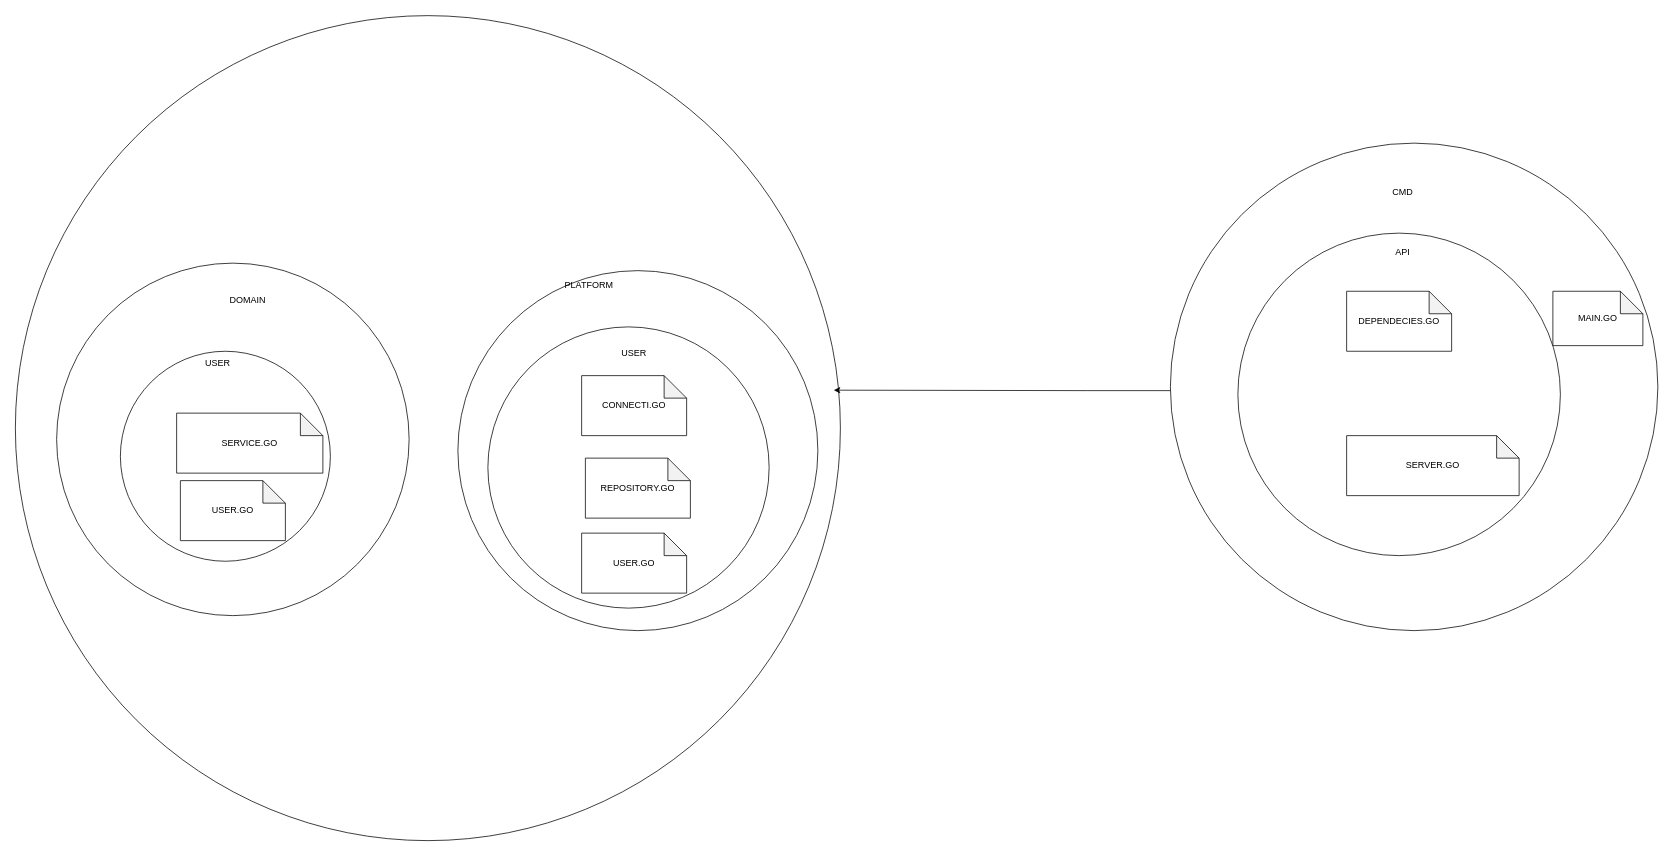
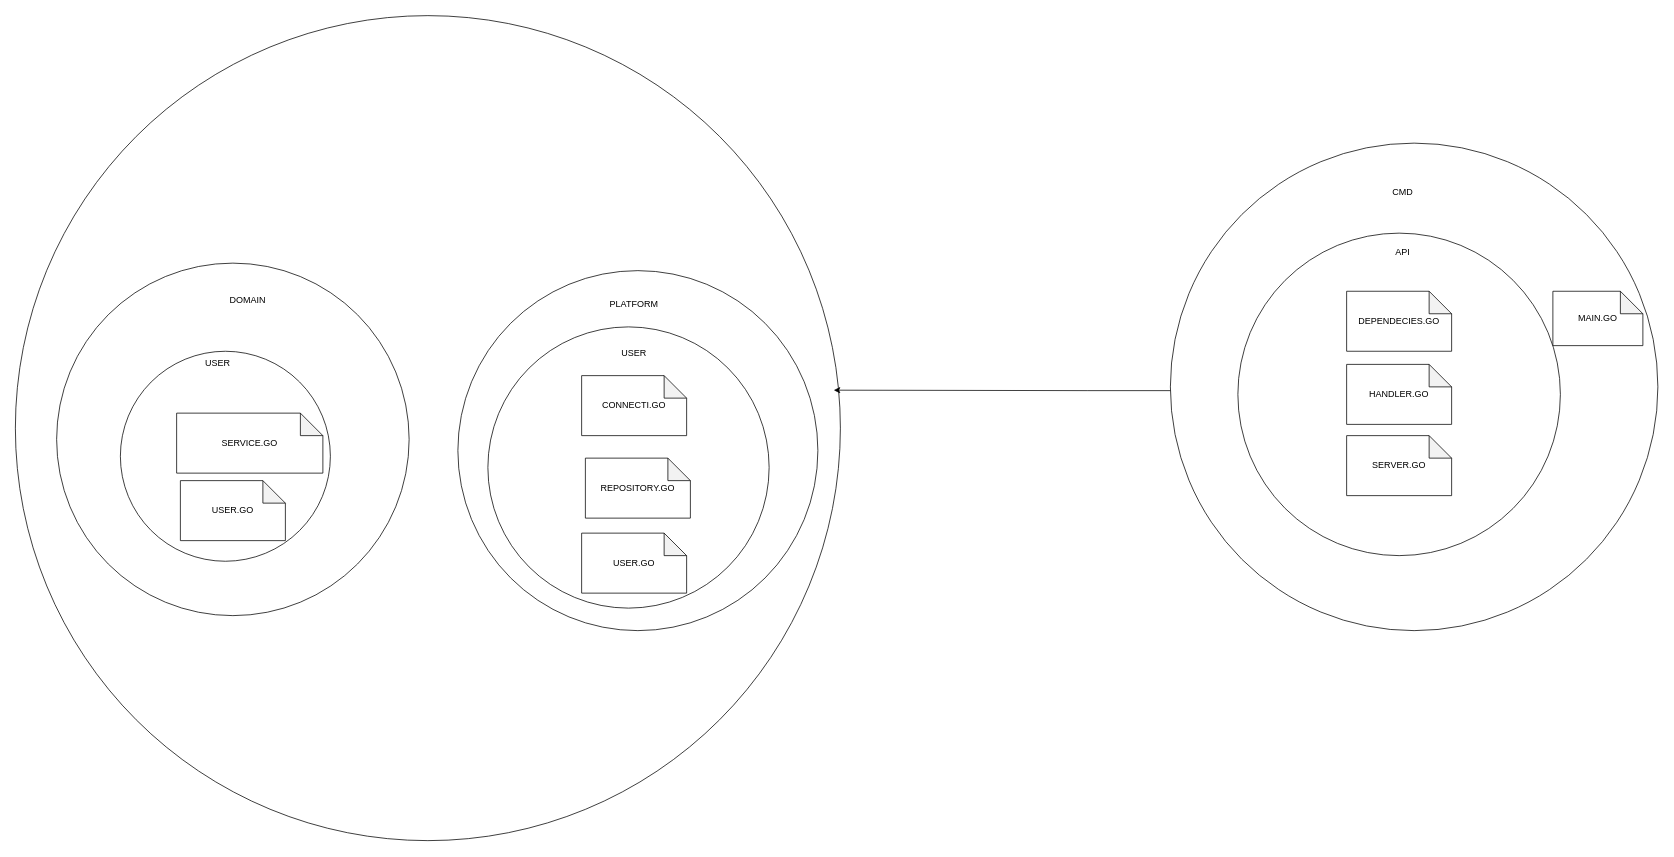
node "PLATFORM": moved (589, 285) -> (634, 304)
node "HANDLER.GO": added
node "SERVER.GO": size 173x60 -> 105x60
